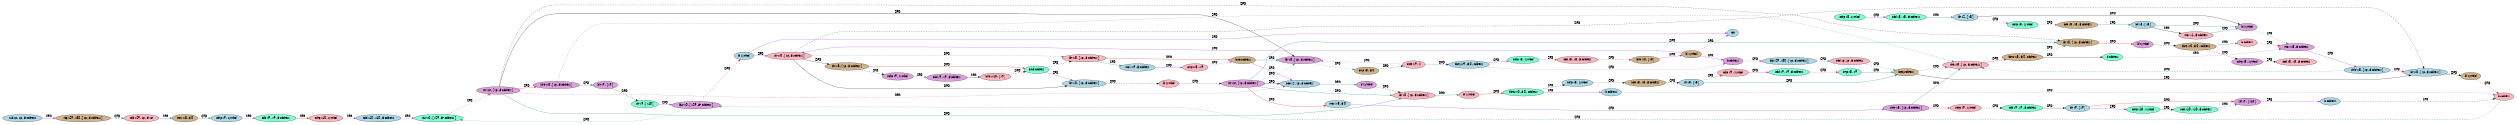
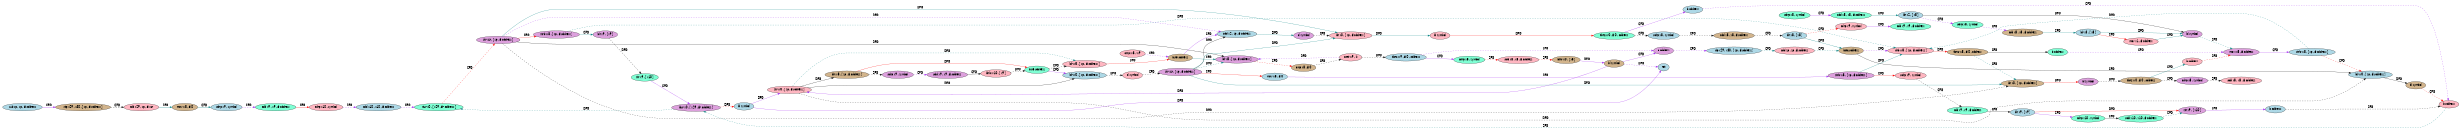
edge "ldr x3 , [ x8 ]" -> "mov x1 , # address": color black -> red
node "mov w9 , # address": removed
edge "ldr x8 , [ sp , # address ]" -> "cmp x8 , # 0": color teal -> red
edge "cmp x8 , # 0" -> "cset w9 , ls": label "DFG" -> "CFG"
node "cmp x8 , x9": removed
edge "stp x29 , x30 , [ sp , # address ]" -> "add x29 , sp , # xzr": color teal -> black
